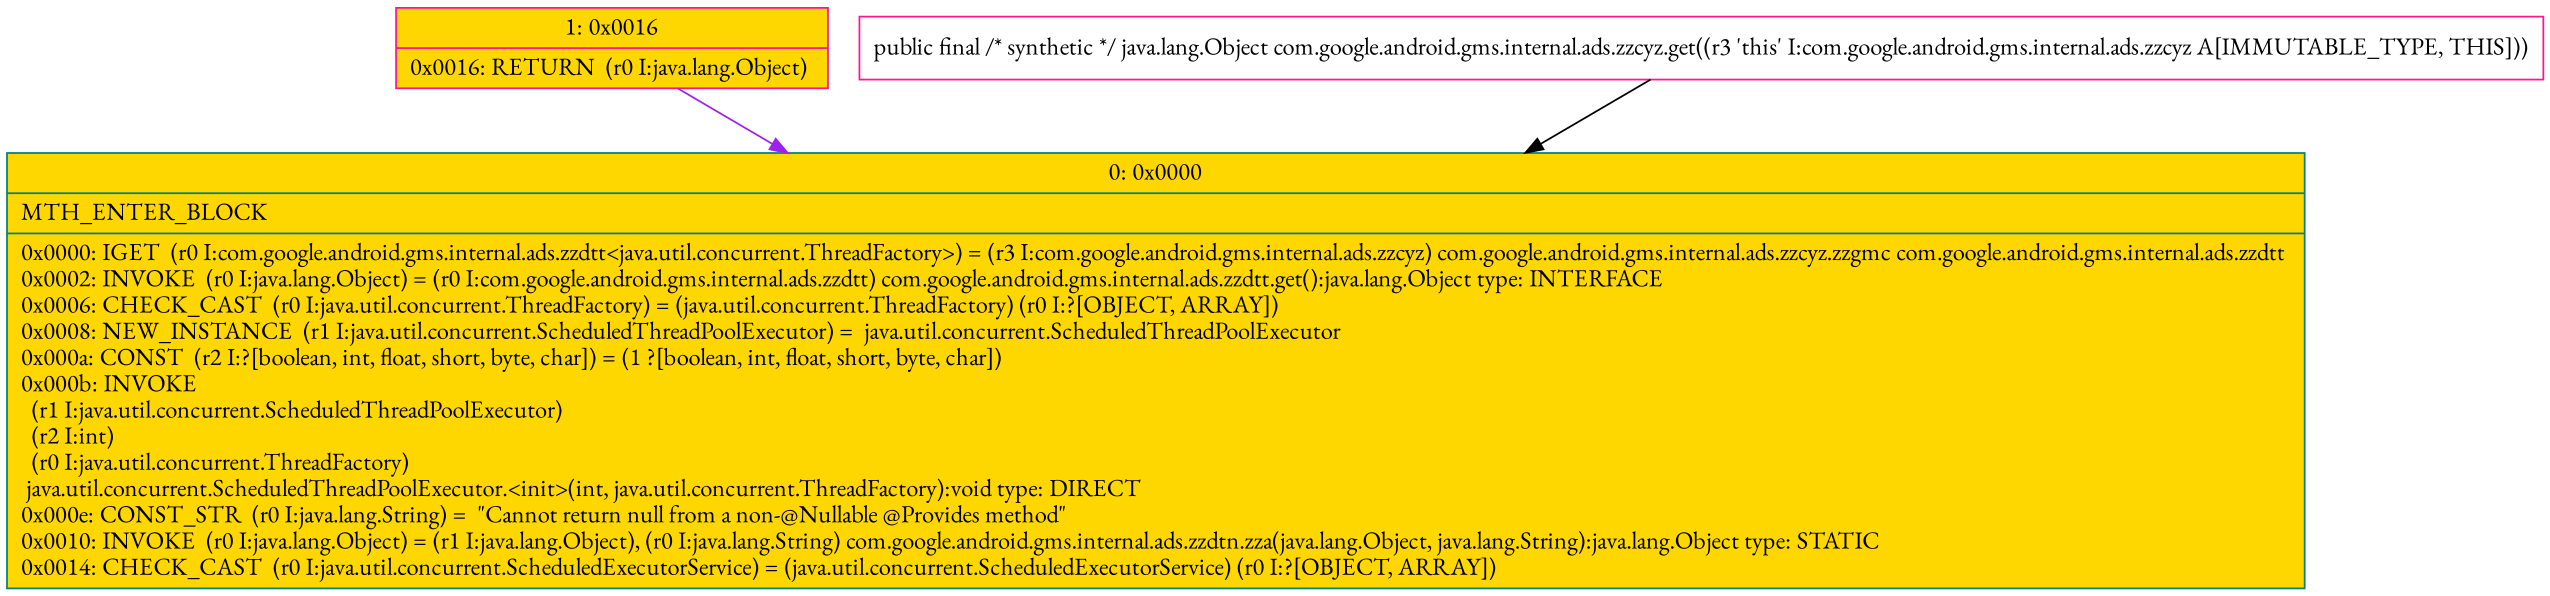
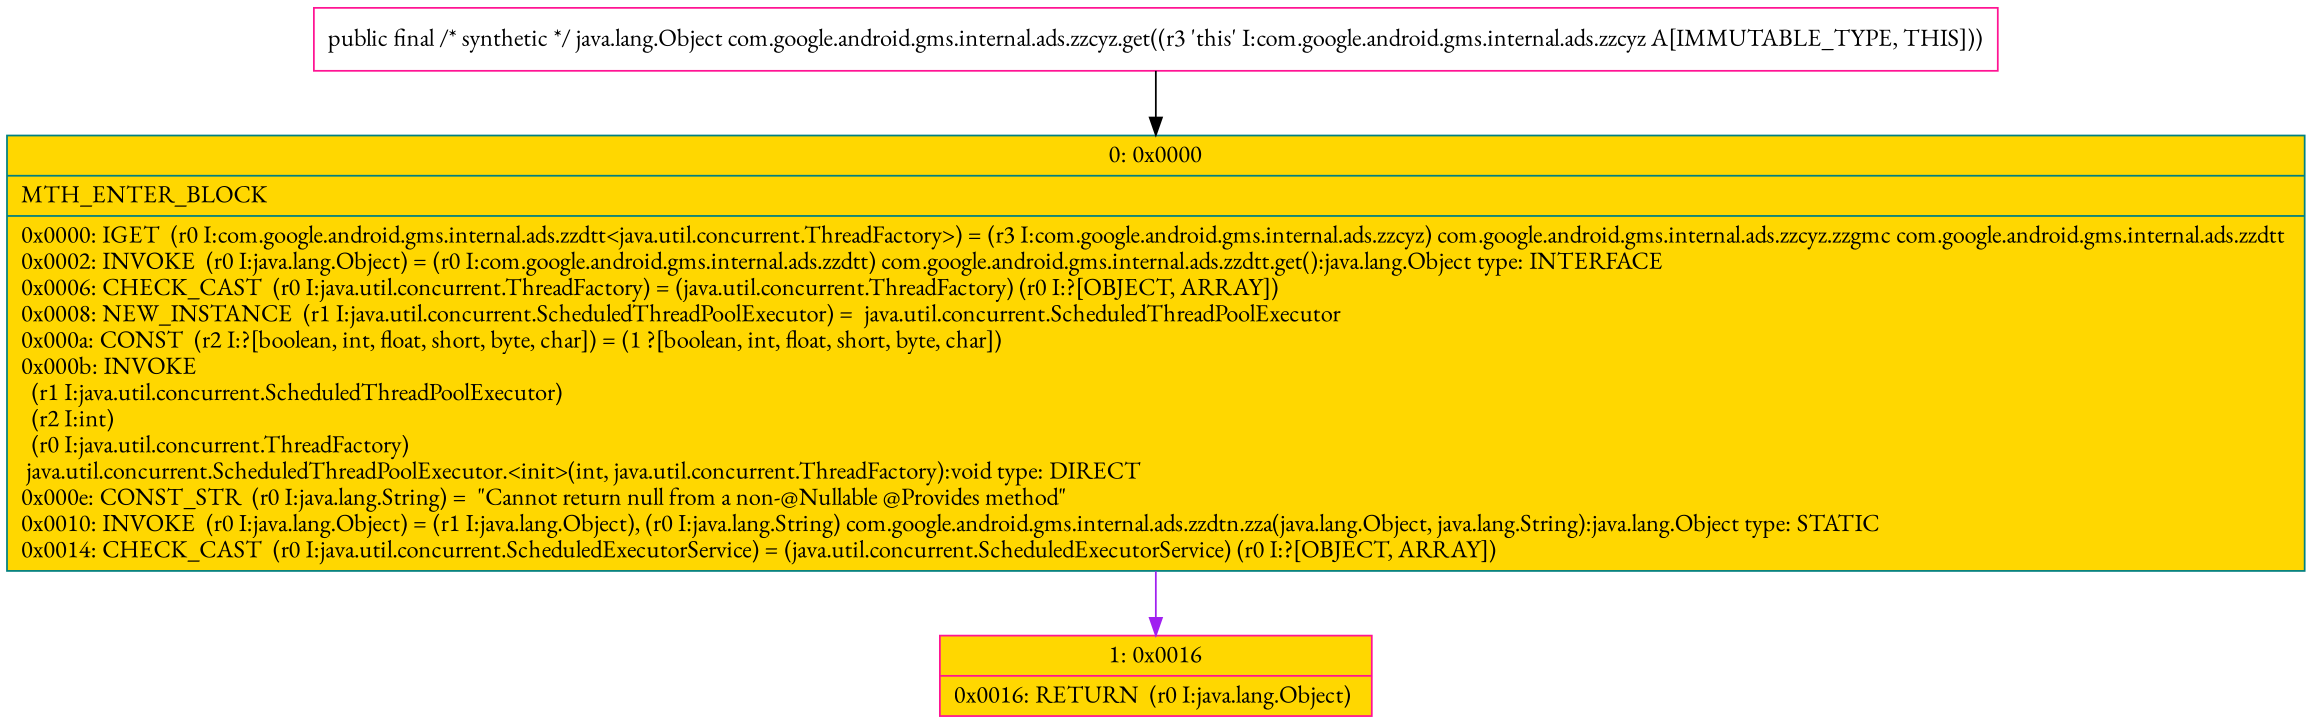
edge "1: 0x0016" -> "0: 0x0000": reversed
